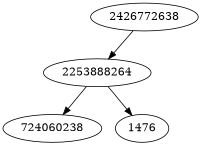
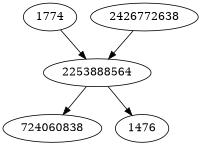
node "1774": added
node "2253888264": label "2253888264" -> "2253888564"
node "724060238": label "724060238" -> "724060838"
